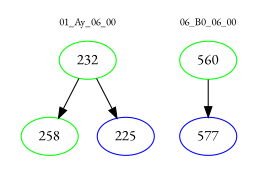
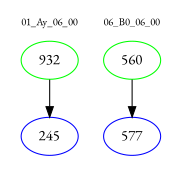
node "232": label "232" -> "932"
node "258": removed
node "225": label "225" -> "245"
